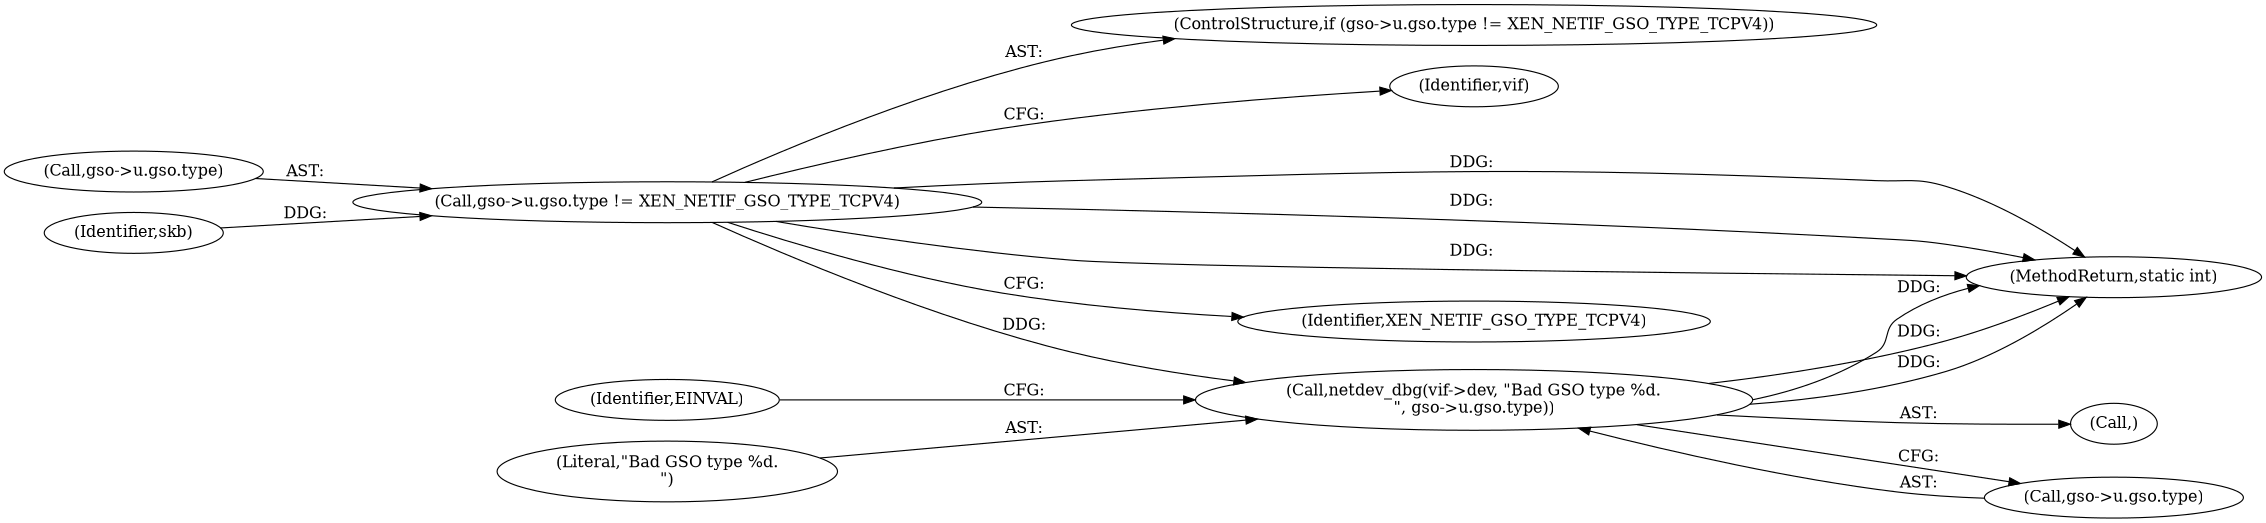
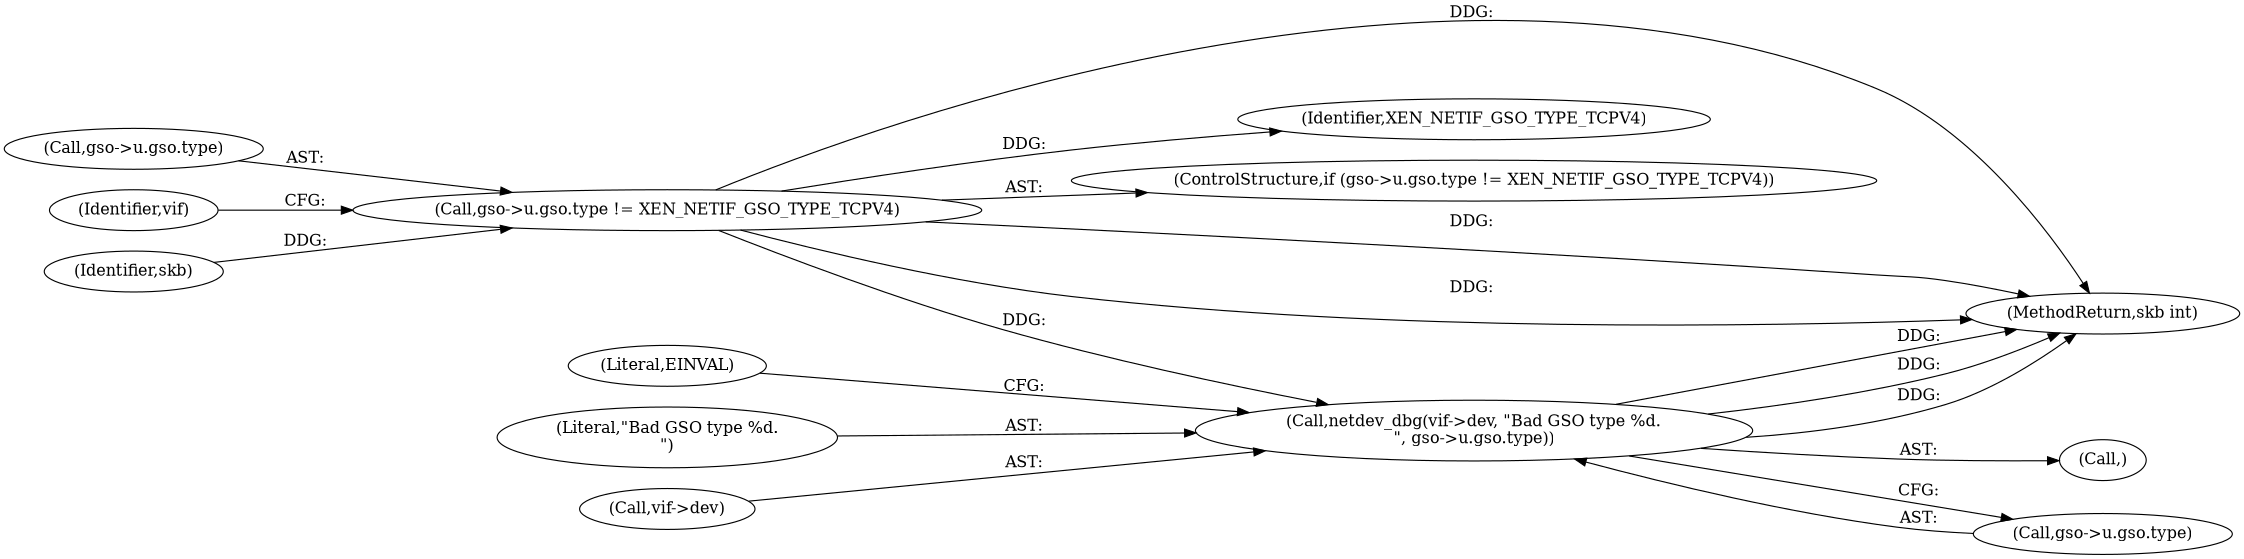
edge "(Call,gso->u.gso.type != XEN_NETIF_GSO_TYPE_TCPV4)" -> "(Identifier,vif)": reversed
node "(MethodReturn,static int)": label "(MethodReturn,static int)" -> "(MethodReturn,skb int)"
edge "(Call,gso->u.gso.type != XEN_NETIF_GSO_TYPE_TCPV4)" -> "(Identifier,XEN_NETIF_GSO_TYPE_TCPV4)": label "CFG: " -> "DDG: "
node "(Identifier,EINVAL)": label "(Identifier,EINVAL)" -> "(Literal,EINVAL)"
node "(Call,vif->dev)": added
